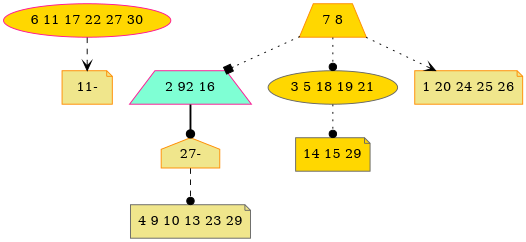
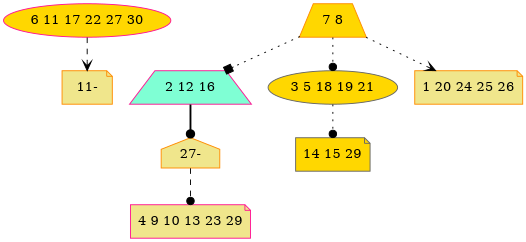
node "2 92 16": label "2 92 16" -> "2 12 16"
node "4 9 10 13 23 29": color gray40 -> deeppink
